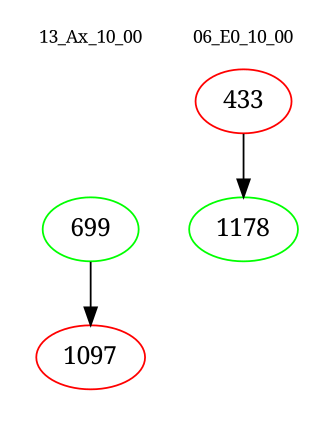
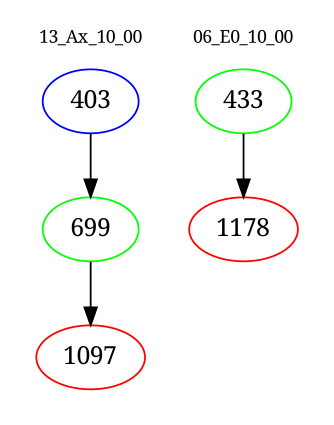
node "403": added
node "433": color red -> green
node "1178": color green -> red
